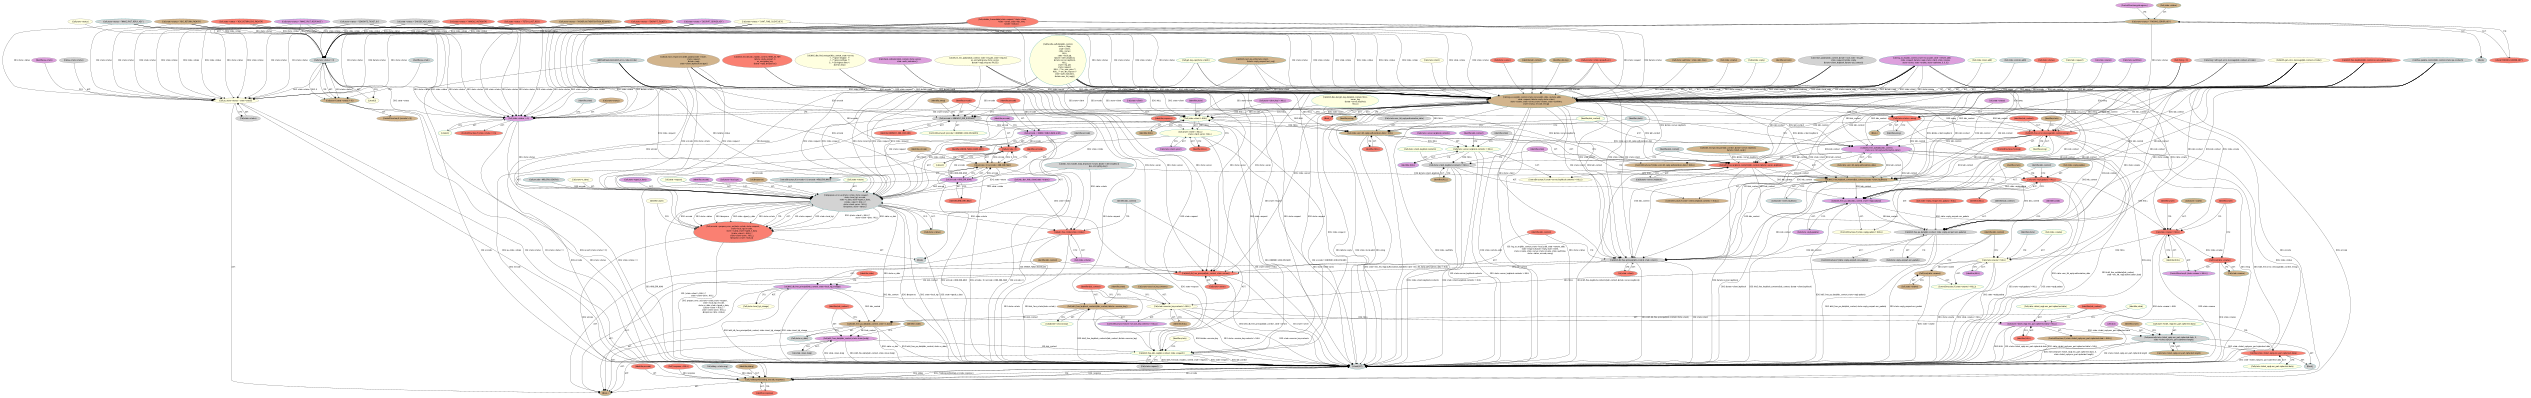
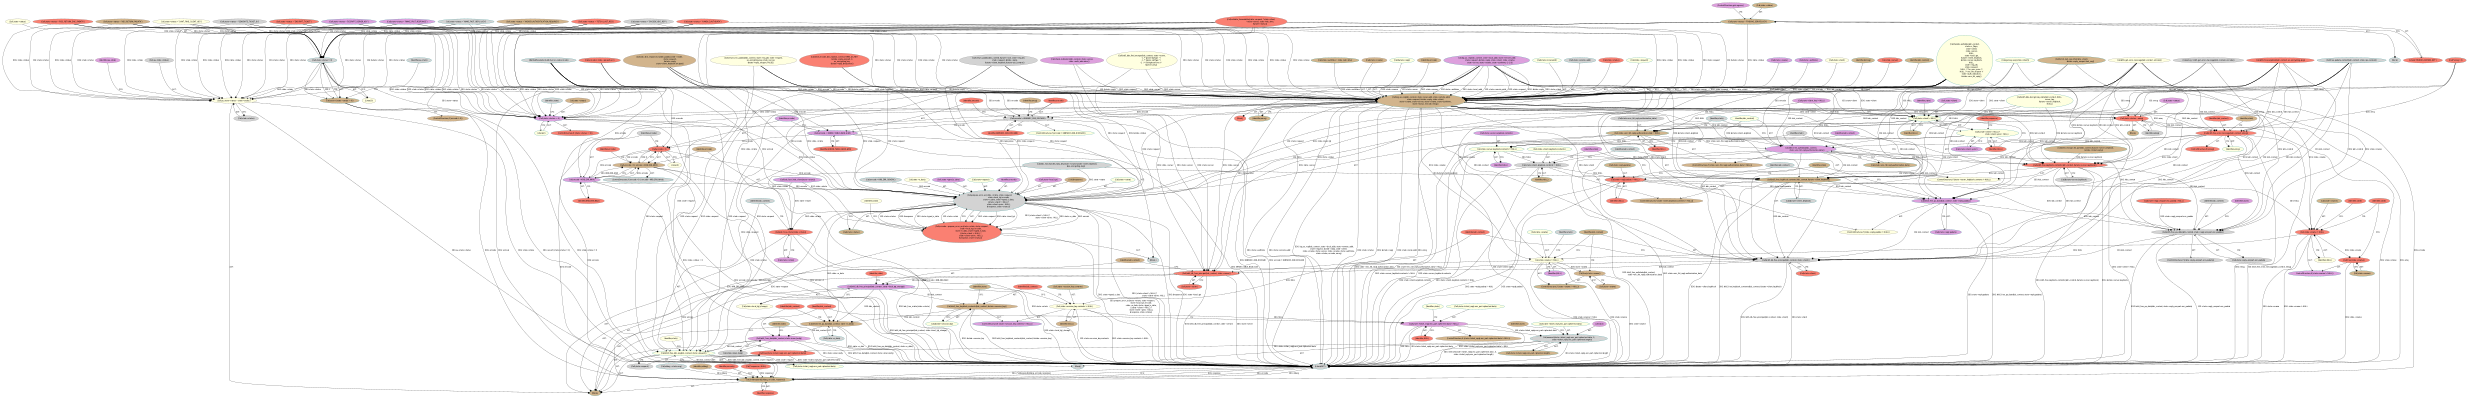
edge "(Call,krb5_free_keyblock(kdc_context, as_encrypting_key))" -> "(Call,krb5_free_pa_data(kdc_context, state->reply.padata))": added, label "DDG: kdc_context"
node "(ControlStructure,if (state->sname != NULL))": fillcolor lightyellow -> tan
